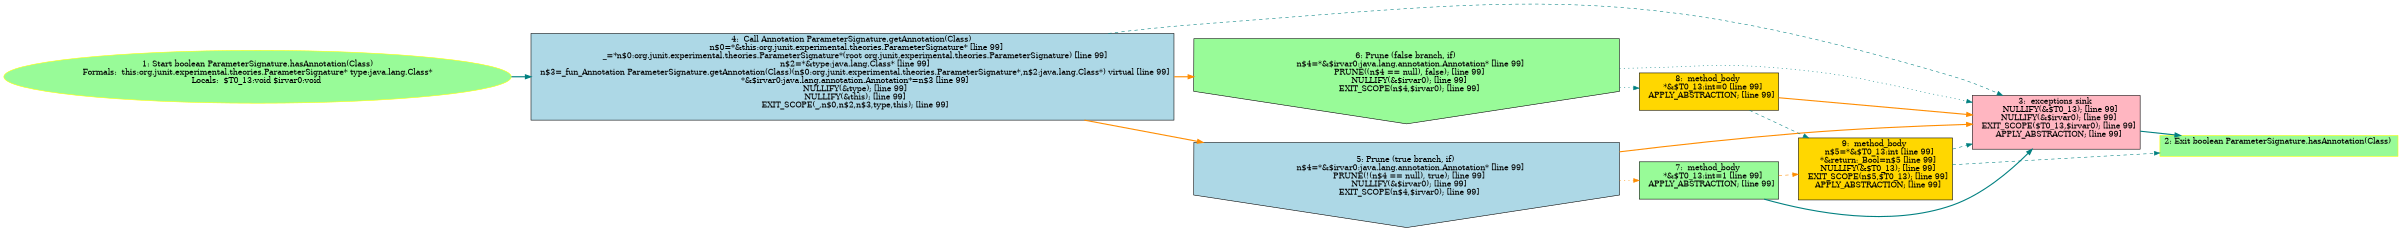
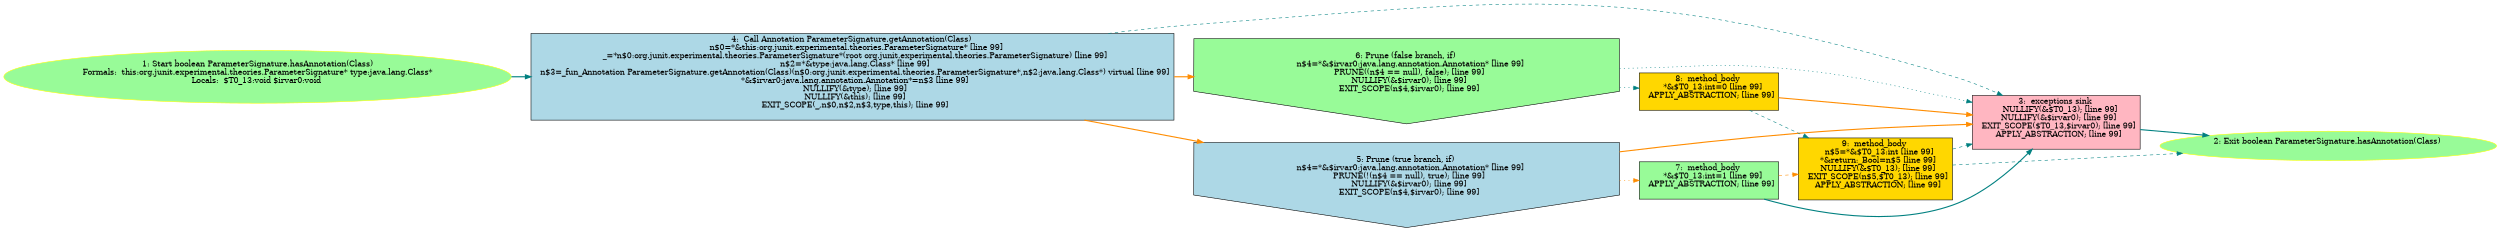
node "2: Exit boolean ParameterSignature.hasAnnotation(Class)": shape box -> ellipse
